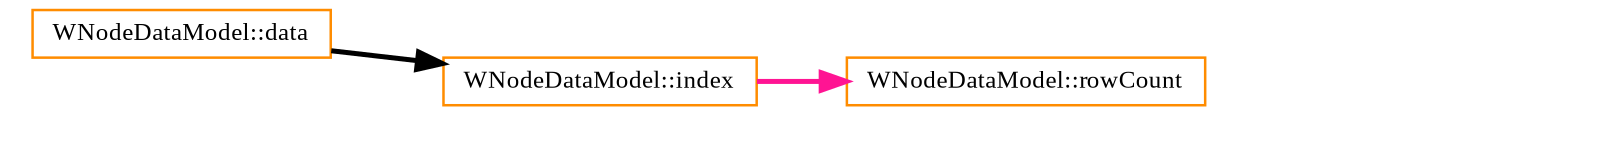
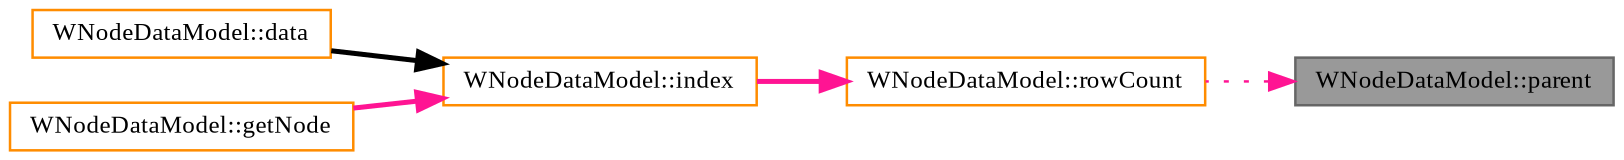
node "WNodeDataModel::parent": added
node "WNodeDataModel::getNode": added
